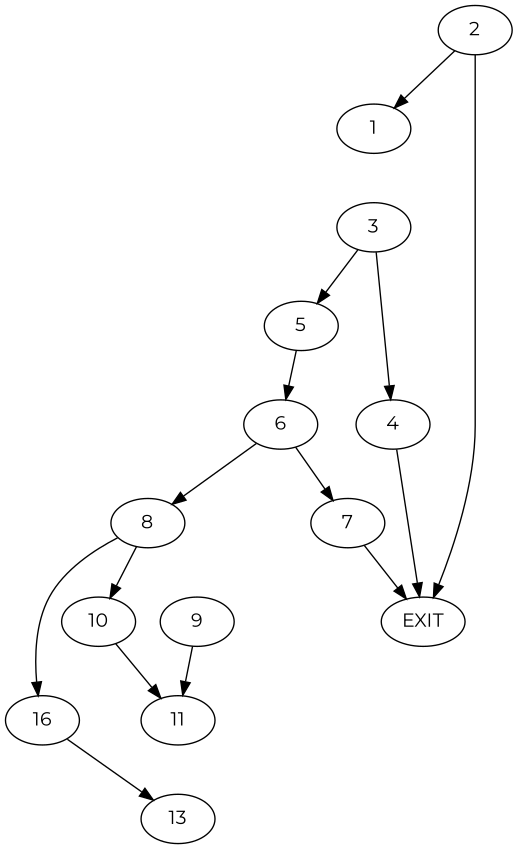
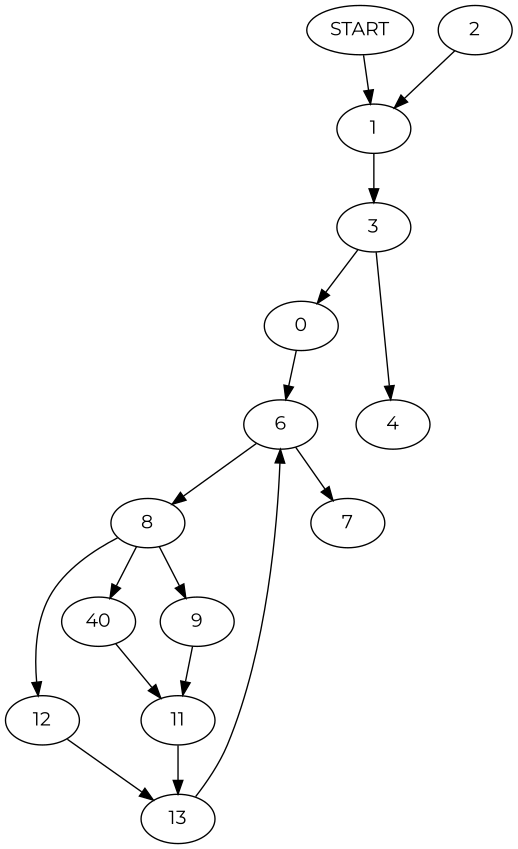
node "START": added
edge "1" -> "3": added
node "5": label "5" -> "0"
edge "8" -> "9": added
node "10": label "10" -> "40"
node "EXIT": removed
edge "13" -> "6": added
node "16": label "16" -> "12"
edge "11" -> "13": added
